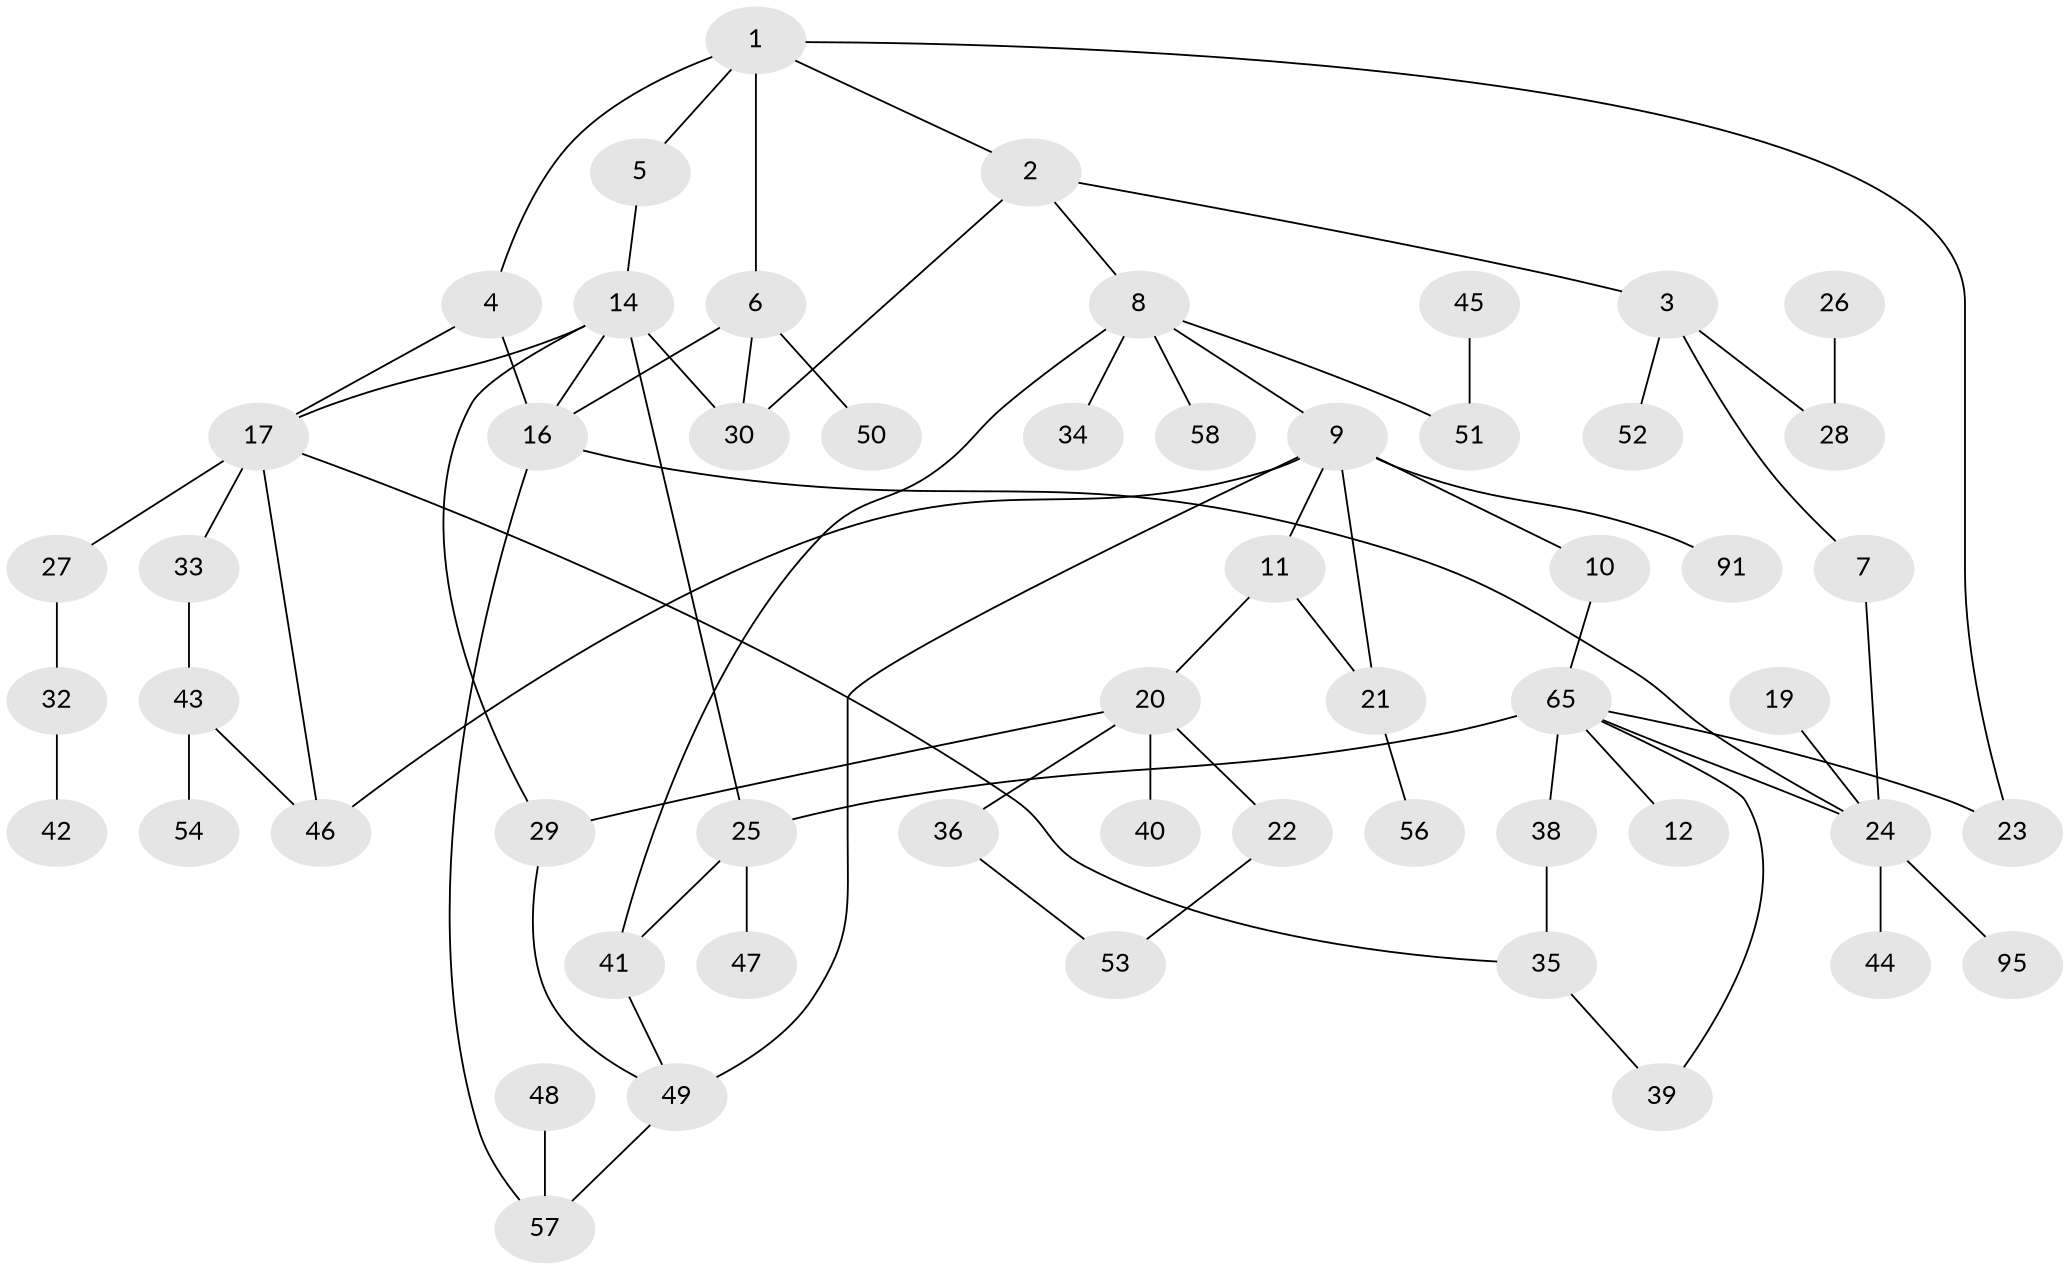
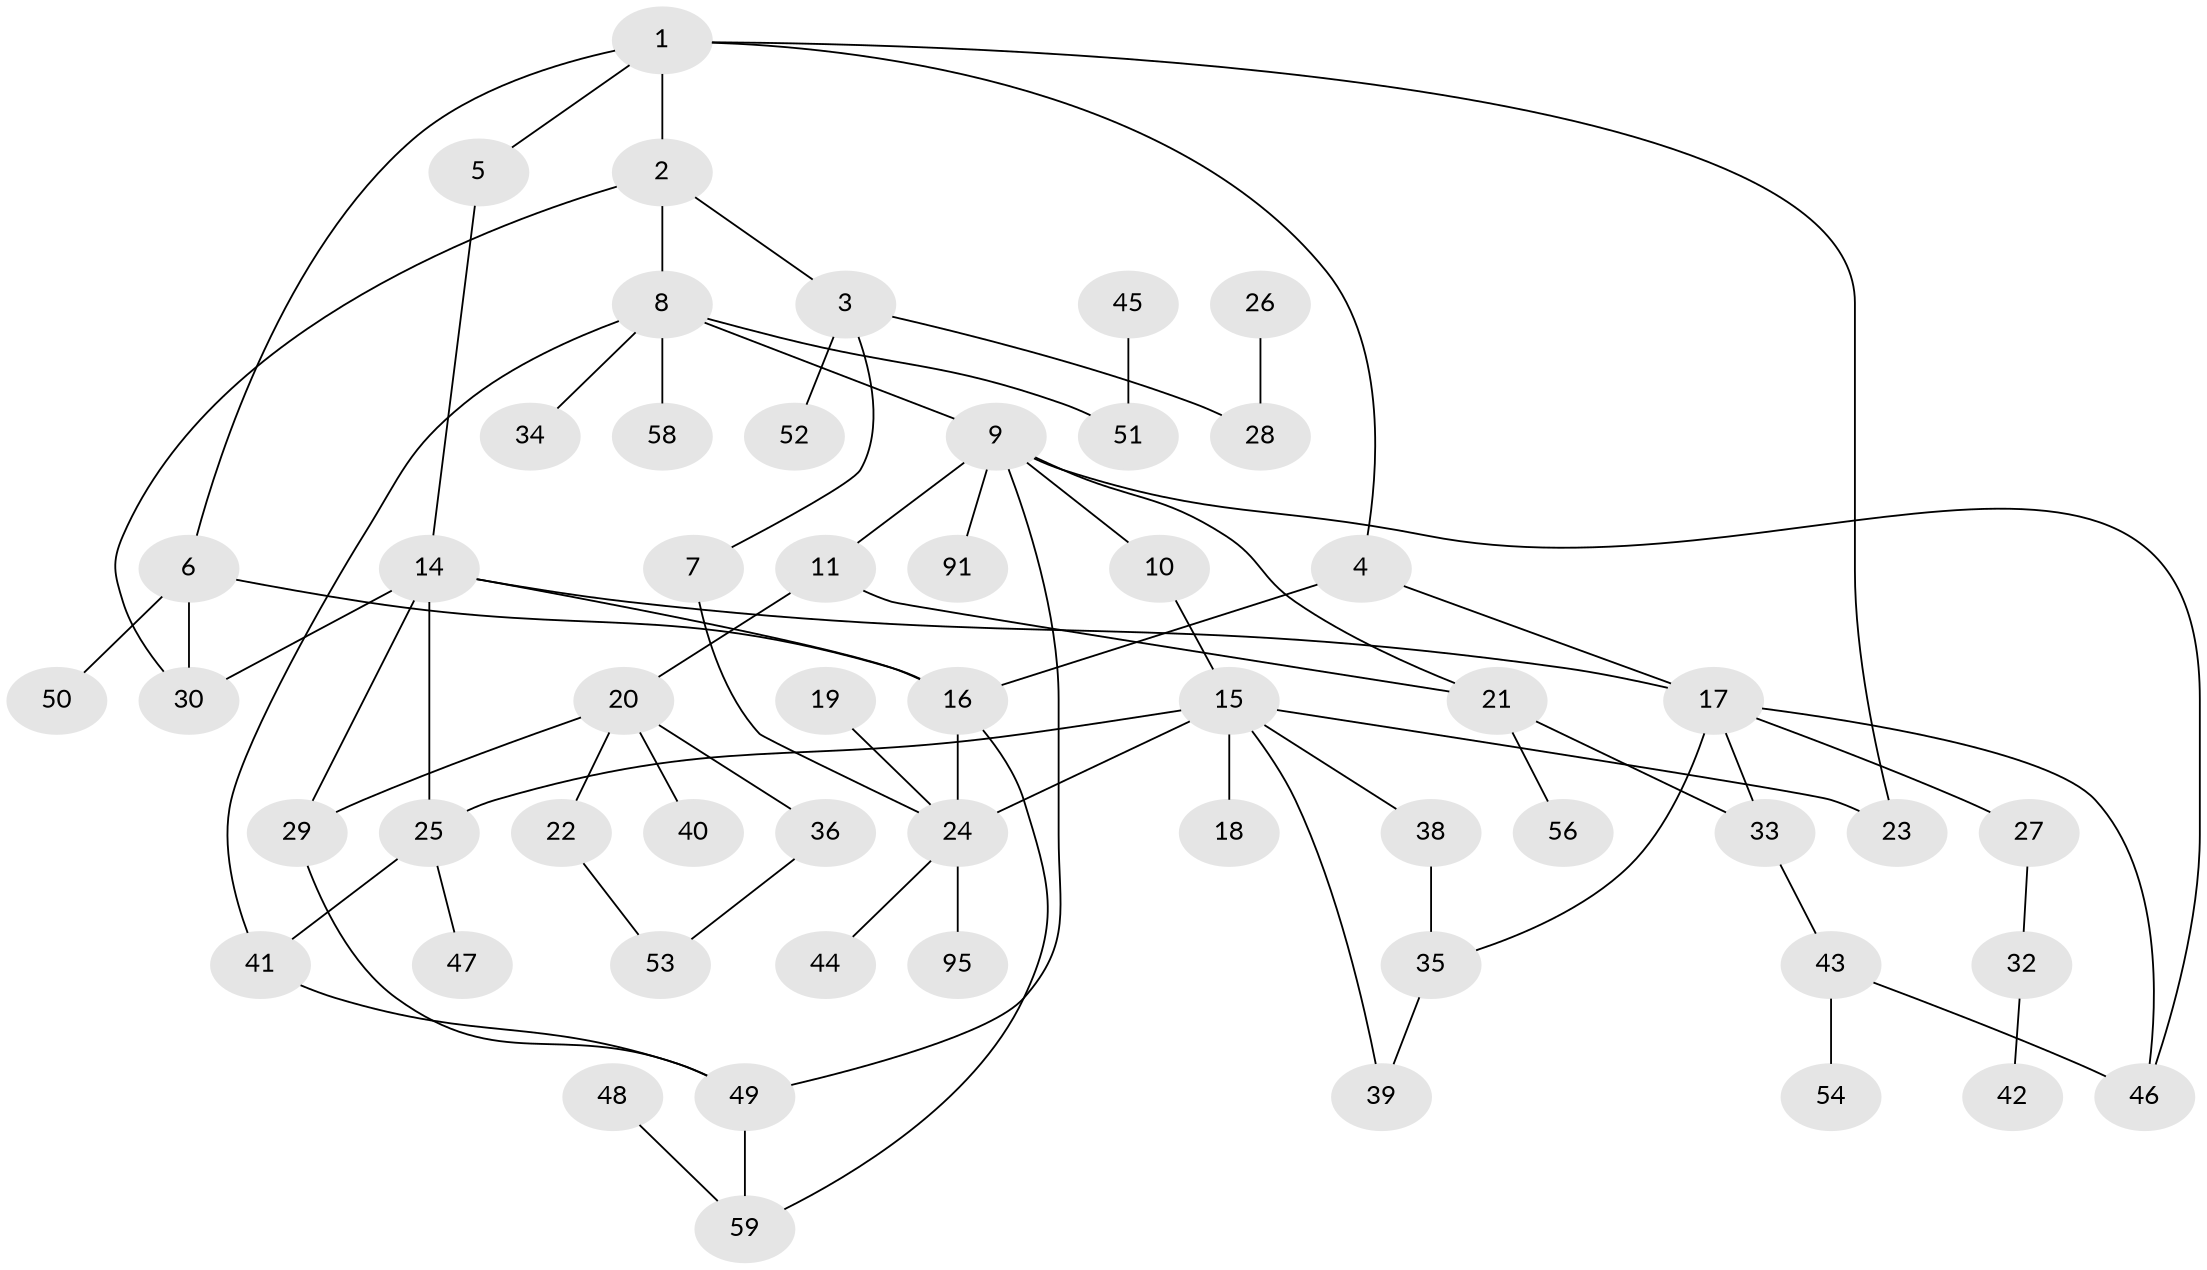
node "65": label "65" -> "15"
edge "21" -- "33": added
node "12": label "12" -> "18"
node "57": label "57" -> "59"
